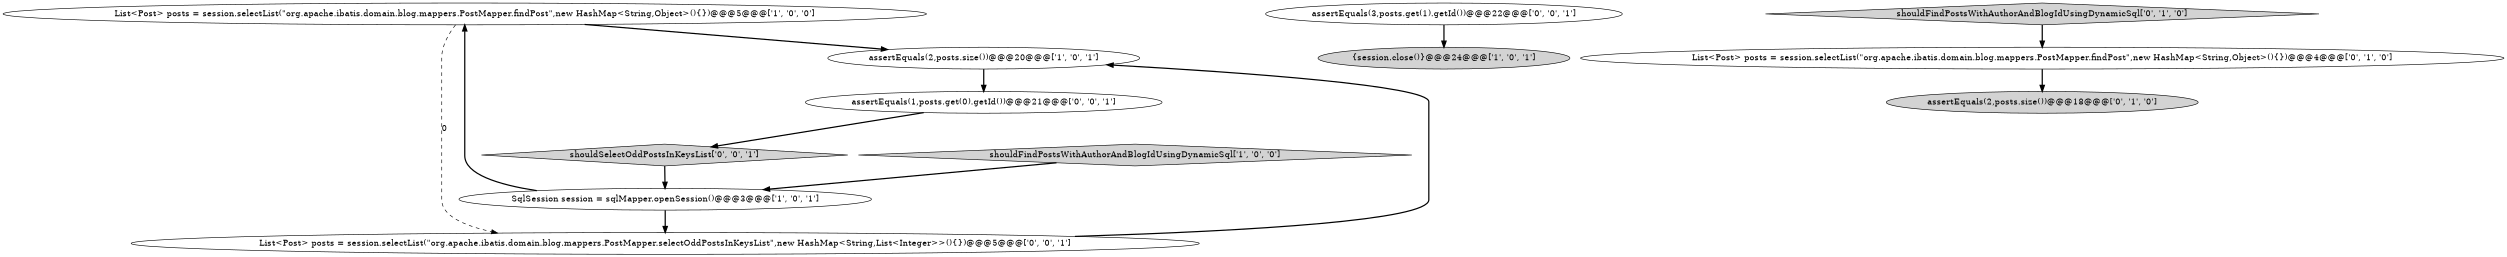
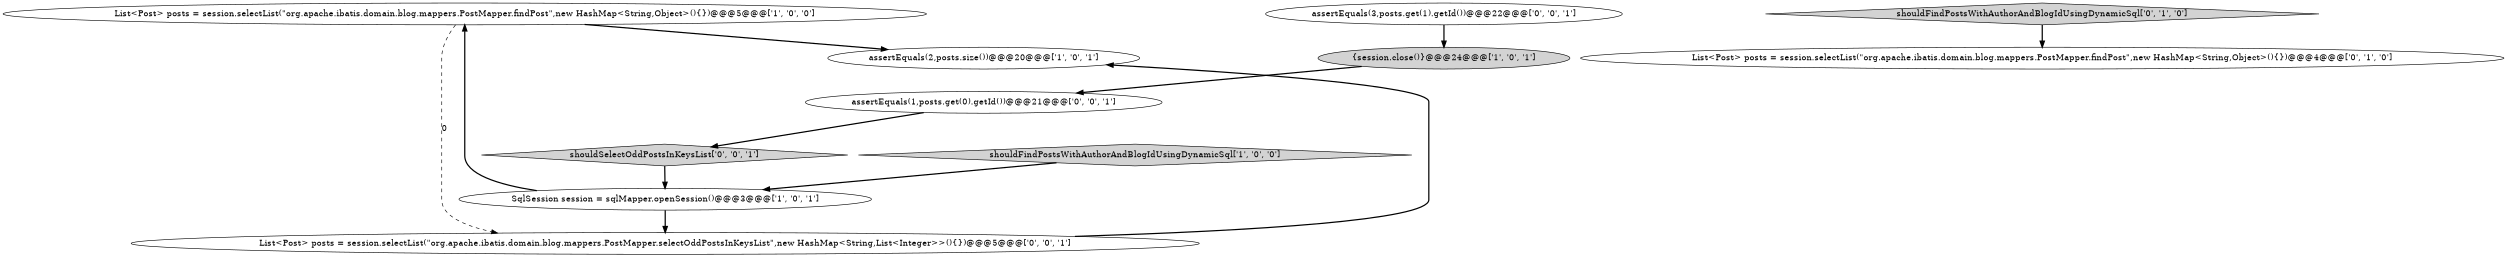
edge "assertEquals(2,posts.size())@@@20@@@['1', '0', '1']" -> "assertEquals(1,posts.get(0).getId())@@@21@@@['0', '0', '1']": now "{session.close()}@@@24@@@['1', '0', '1']" -> "assertEquals(1,posts.get(0).getId())@@@21@@@['0', '0', '1']"
node "assertEquals(2,posts.size())@@@18@@@['0', '1', '0']": removed
